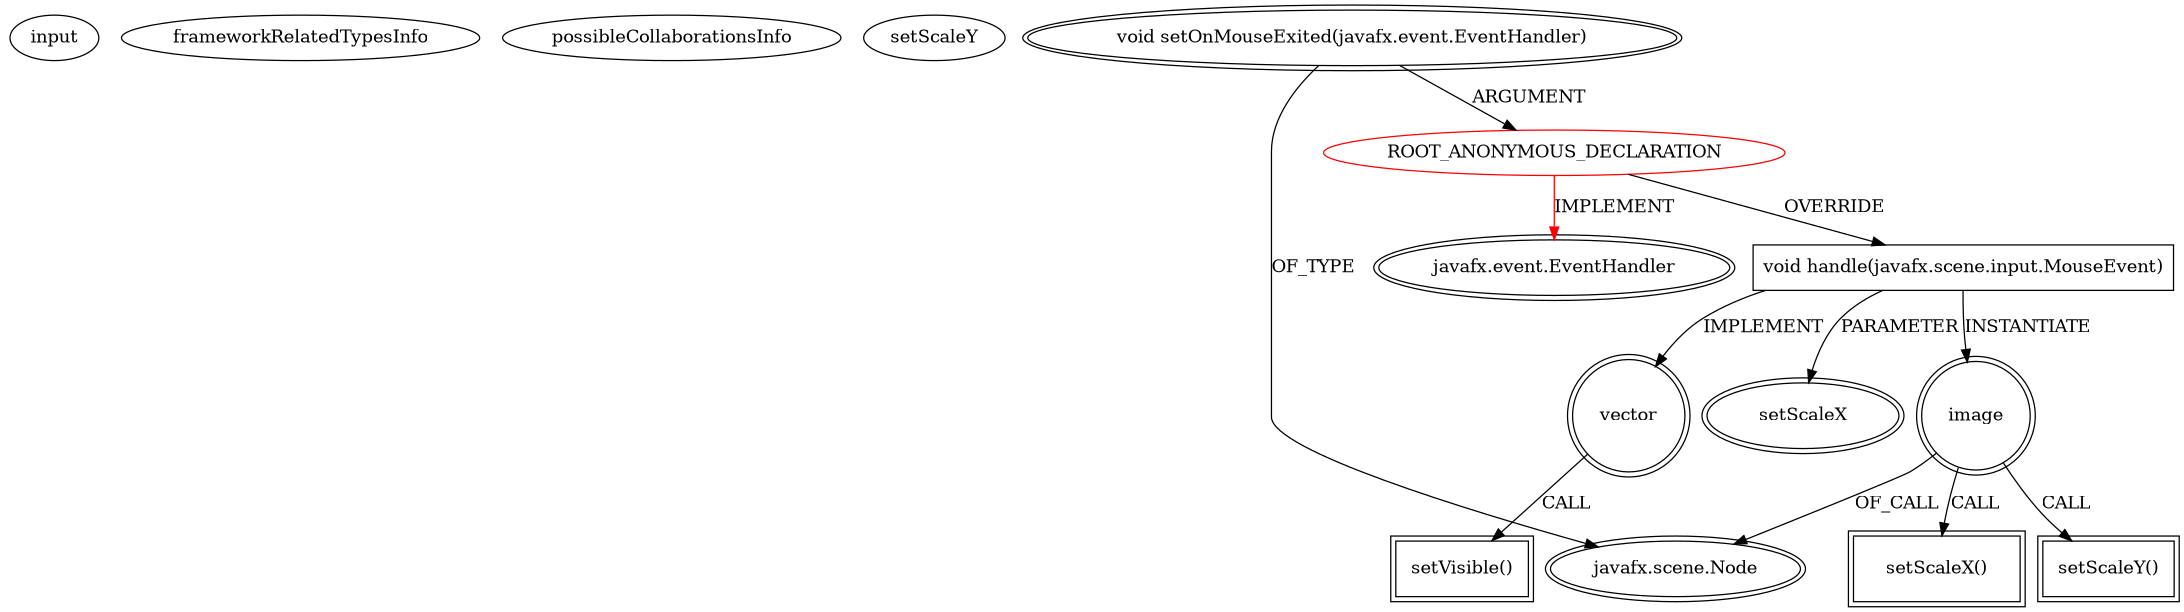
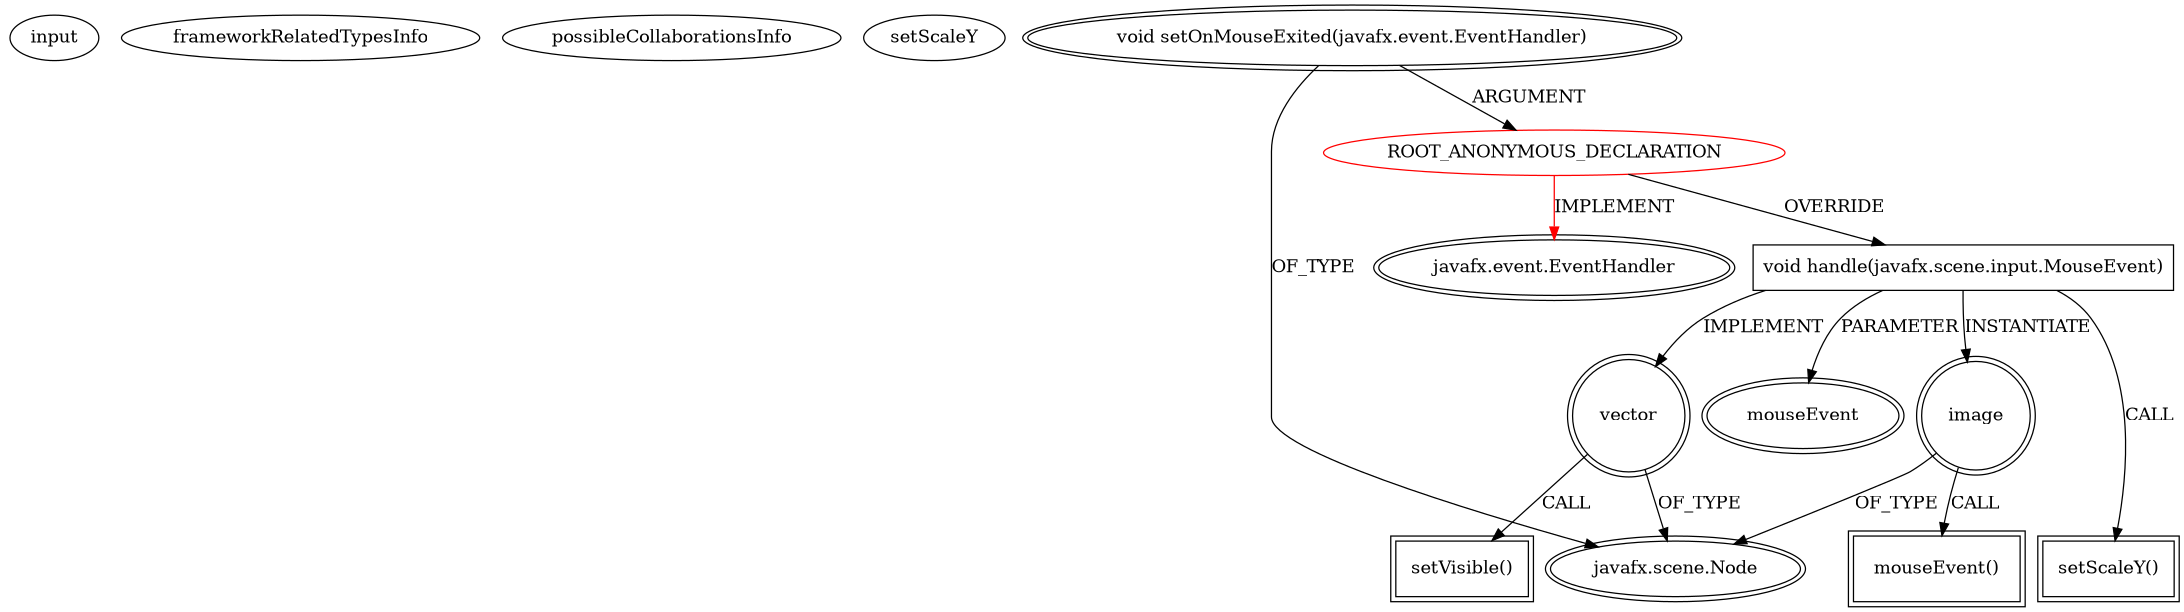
node "setScaleX": label "setScaleX" -> "mouseEvent"
edge "vector" -> "javafx.scene.Node": added, label "OF_TYPE"
edge "image" -> "setScaleY()": now "void handle(javafx.scene.input.MouseEvent)" -> "setScaleY()"
edge "image" -> "javafx.scene.Node": label "OF_CALL" -> "OF_TYPE"
node "setScaleX()": label "setScaleX()" -> "mouseEvent()"
